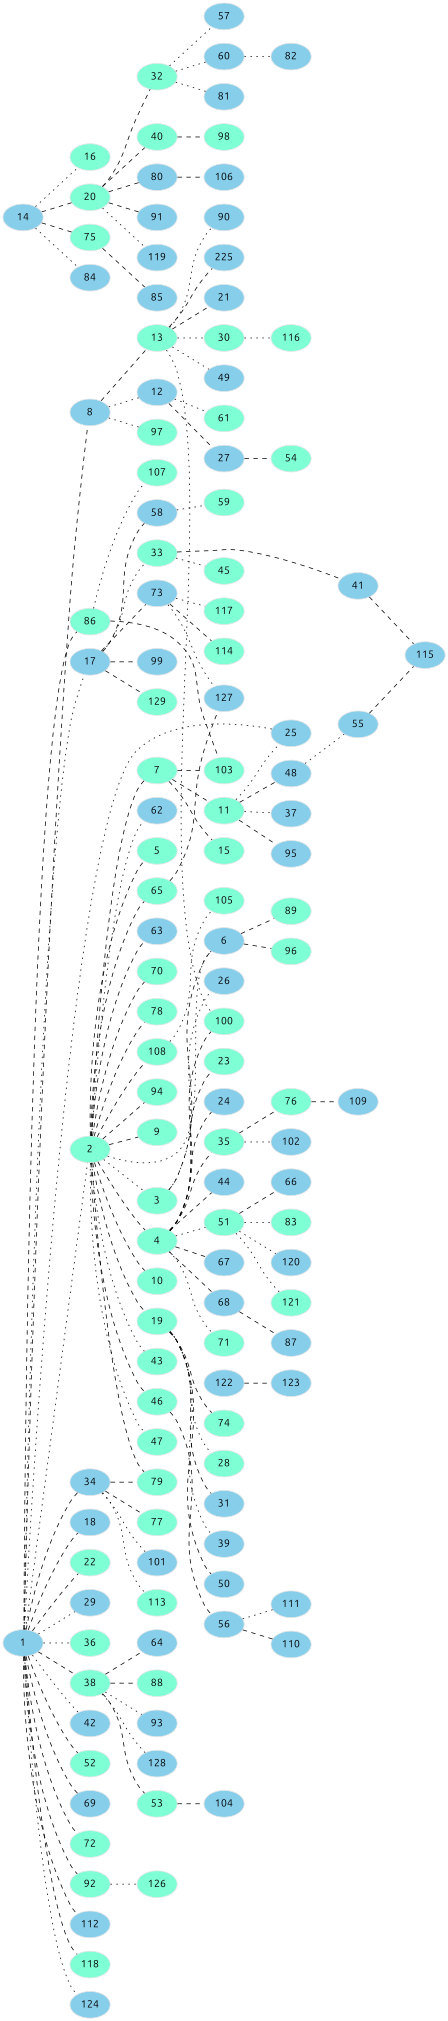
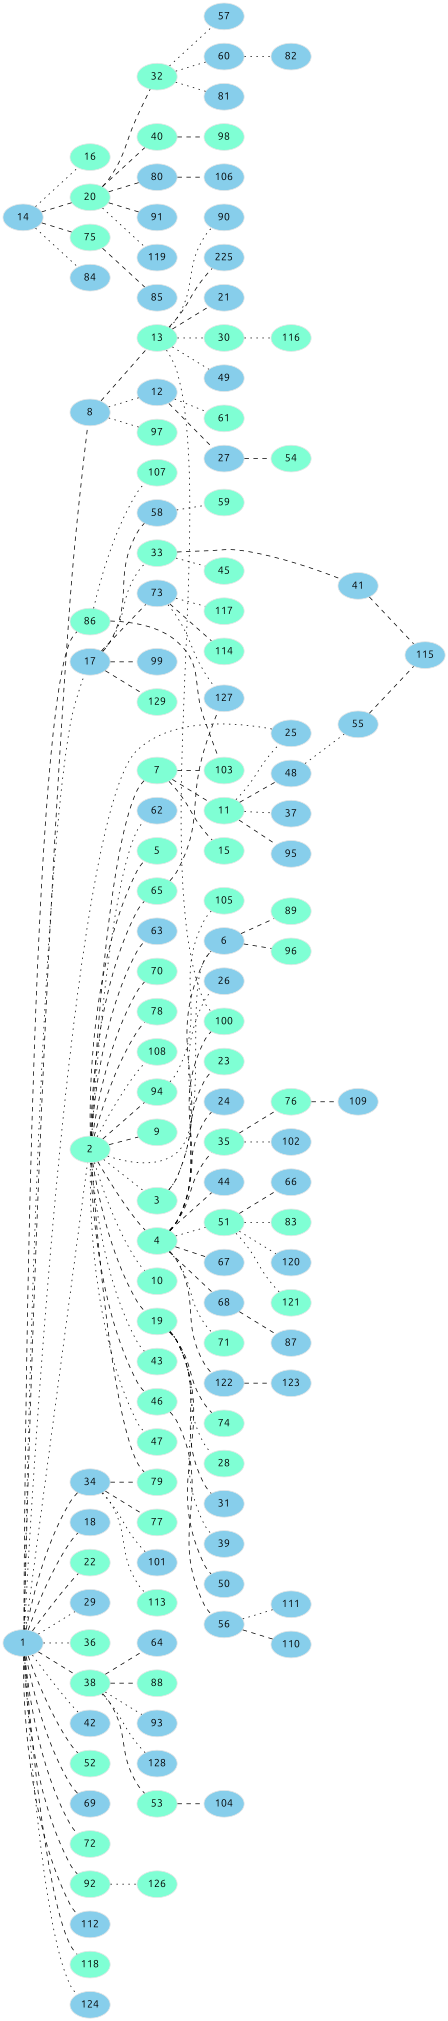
edge "105" -- "108": now "105" -- "94"
edge "108" -- "2": style dashed -> dotted
edge "2" -- "10": style dashed -> dotted
edge "4" -- "122": added
